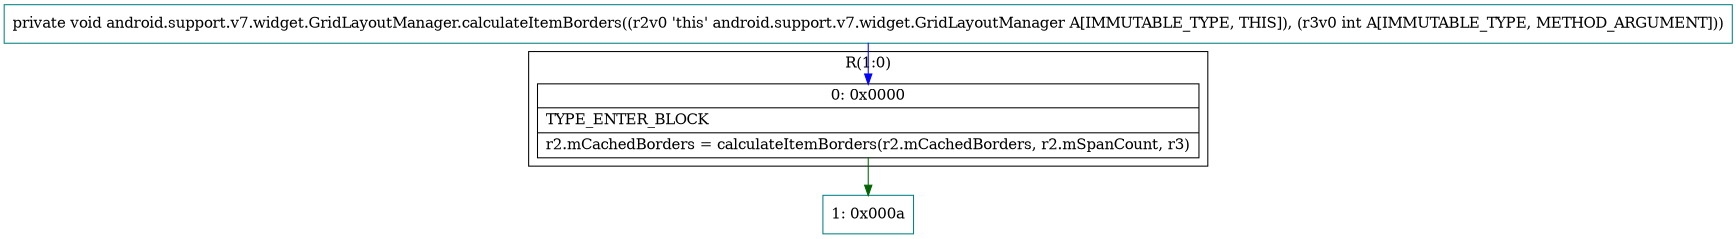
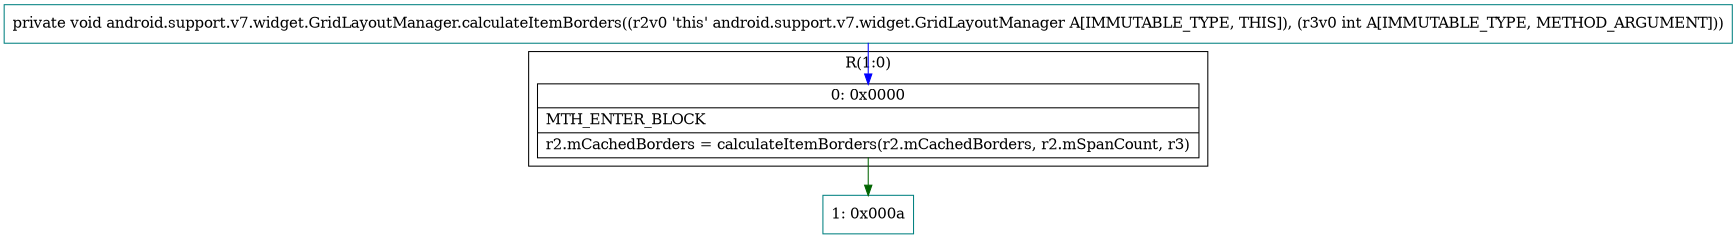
node "0: 0x0000": text "TYPE_ENTER_BLOCK" -> "MTH_ENTER_BLOCK"
